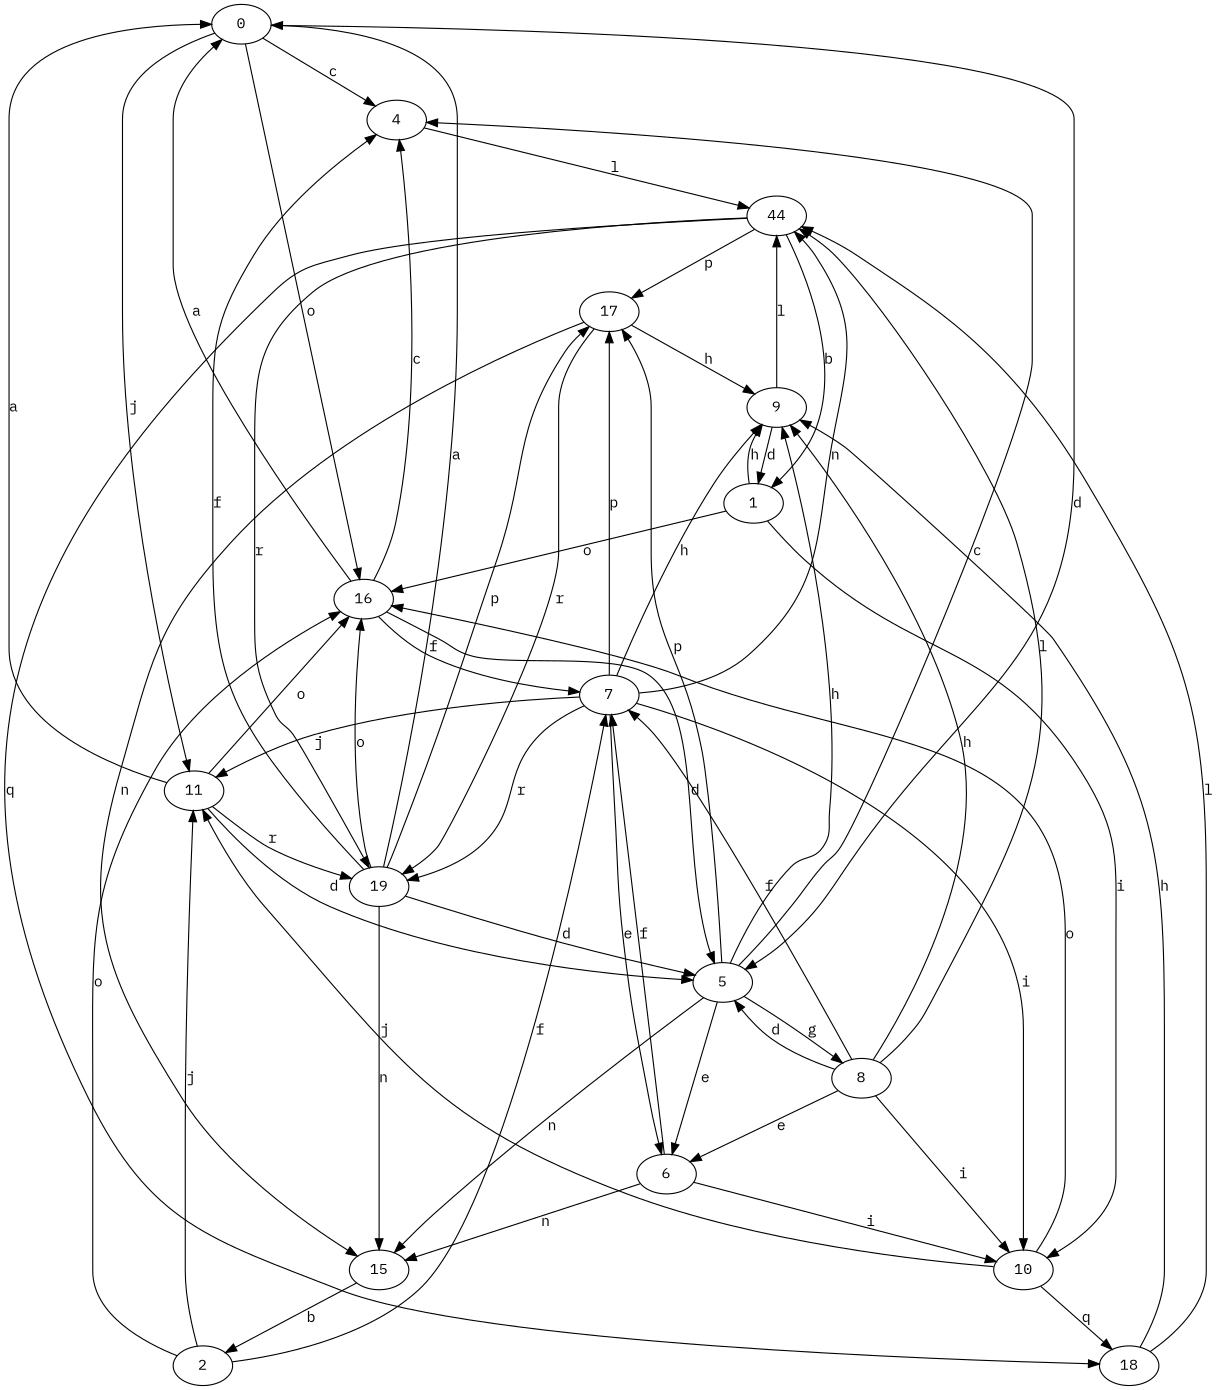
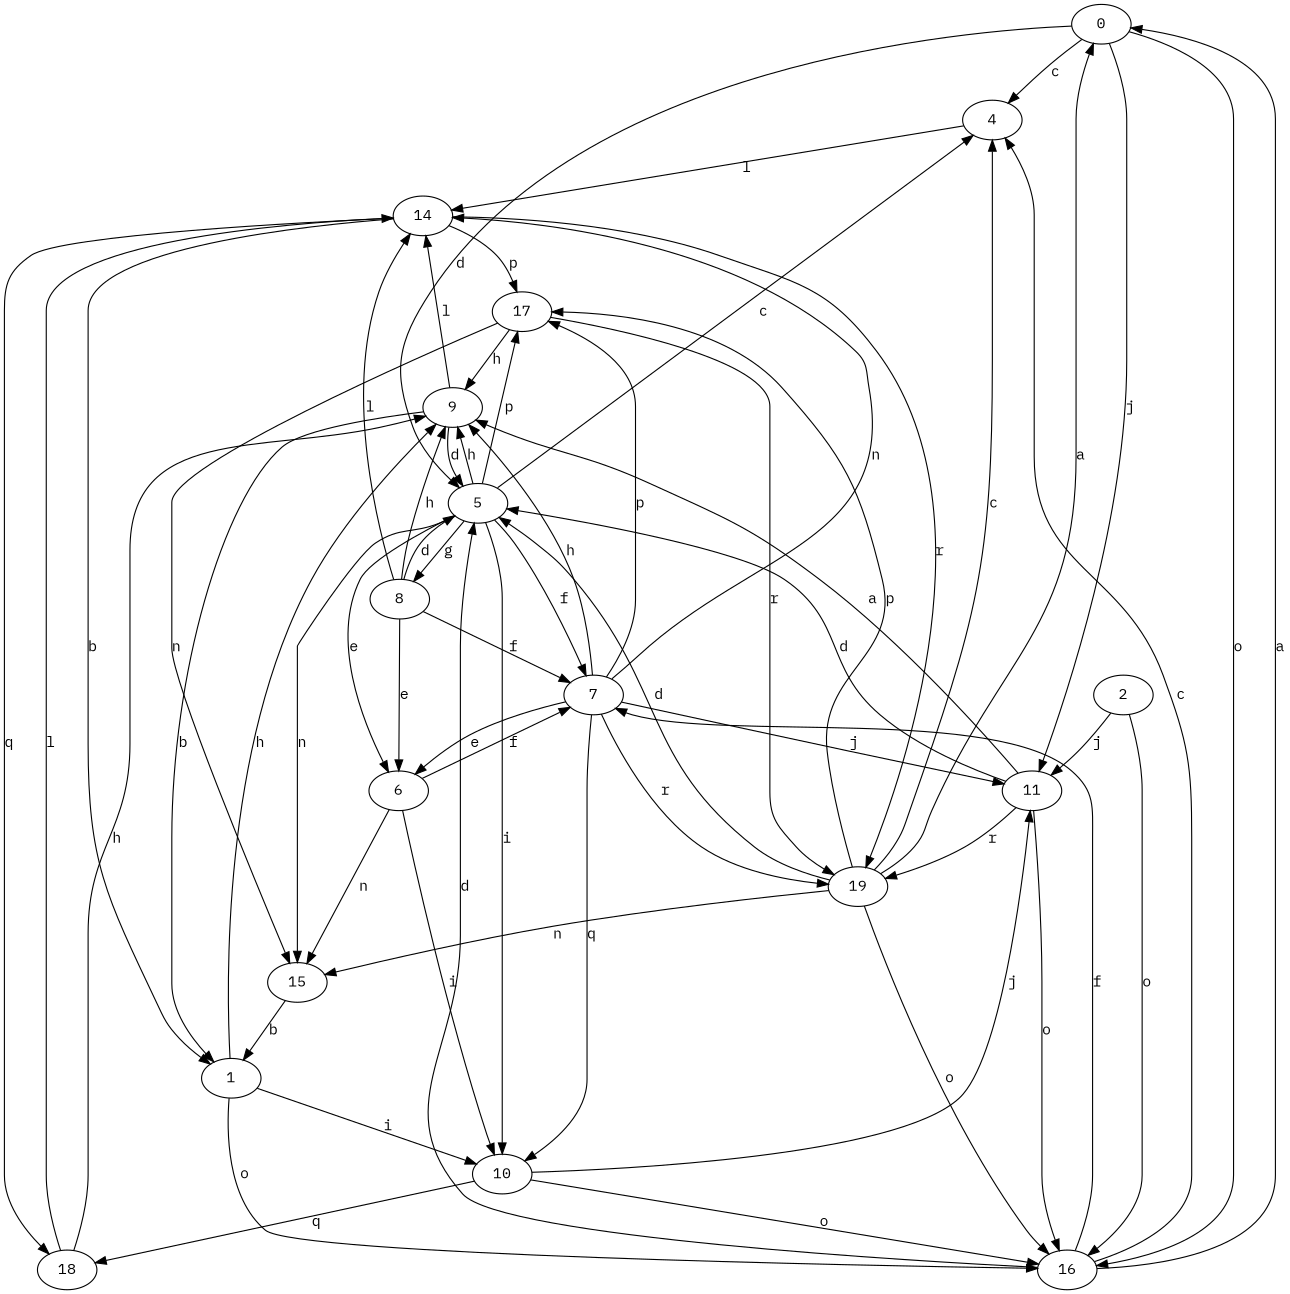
node "44": label "44" -> "14"
edge "11" -> "0": now "11" -> "9"
edge "9" -> "5": added, label "d"
edge "9" -> "1": label "d" -> "b"
edge "19" -> "4": label "f" -> "c"
edge "7" -> "10": label "i" -> "q"
edge "2" -> "7": now "5" -> "7"
edge "8" -> "10": now "5" -> "10"
edge "15" -> "2": now "15" -> "1"
